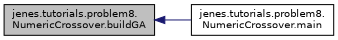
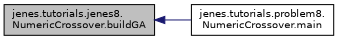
node "jenes.tutorials.problem8. NumericCrossover.buildGA": label "jenes.tutorials.problem8. NumericCrossover.buildGA" -> "jenes.tutorials.jenes8. NumericCrossover.buildGA"
